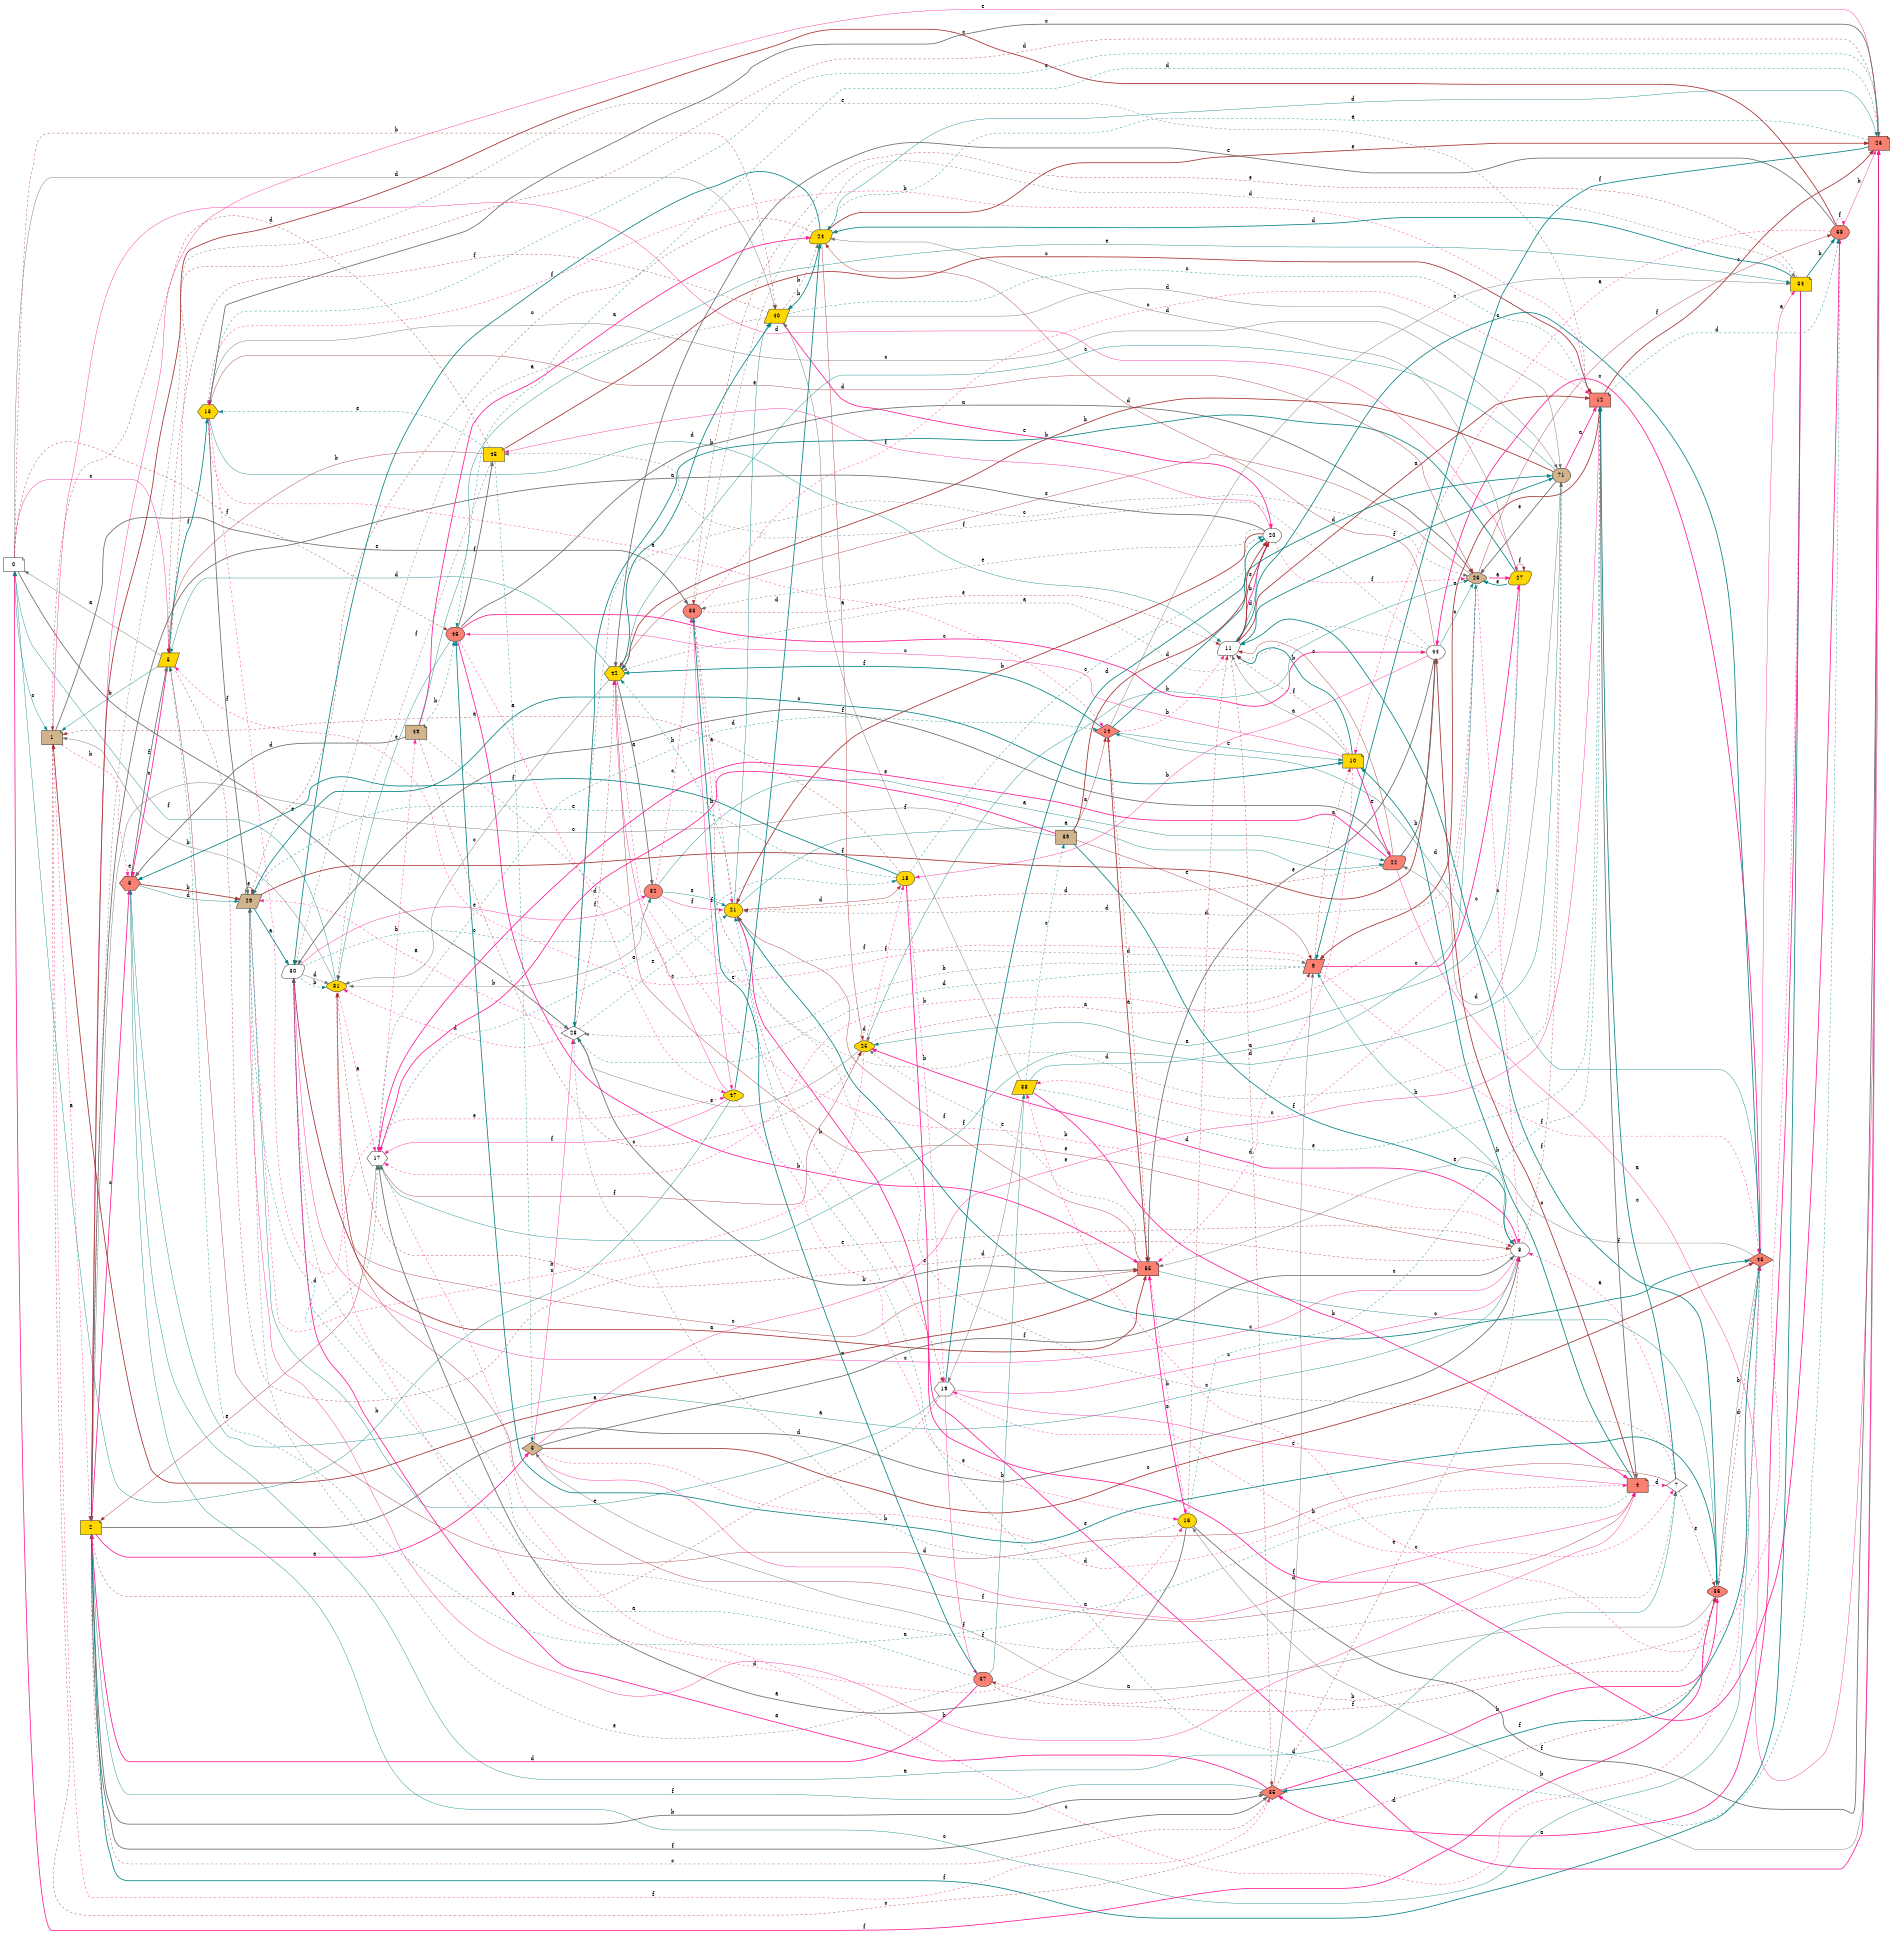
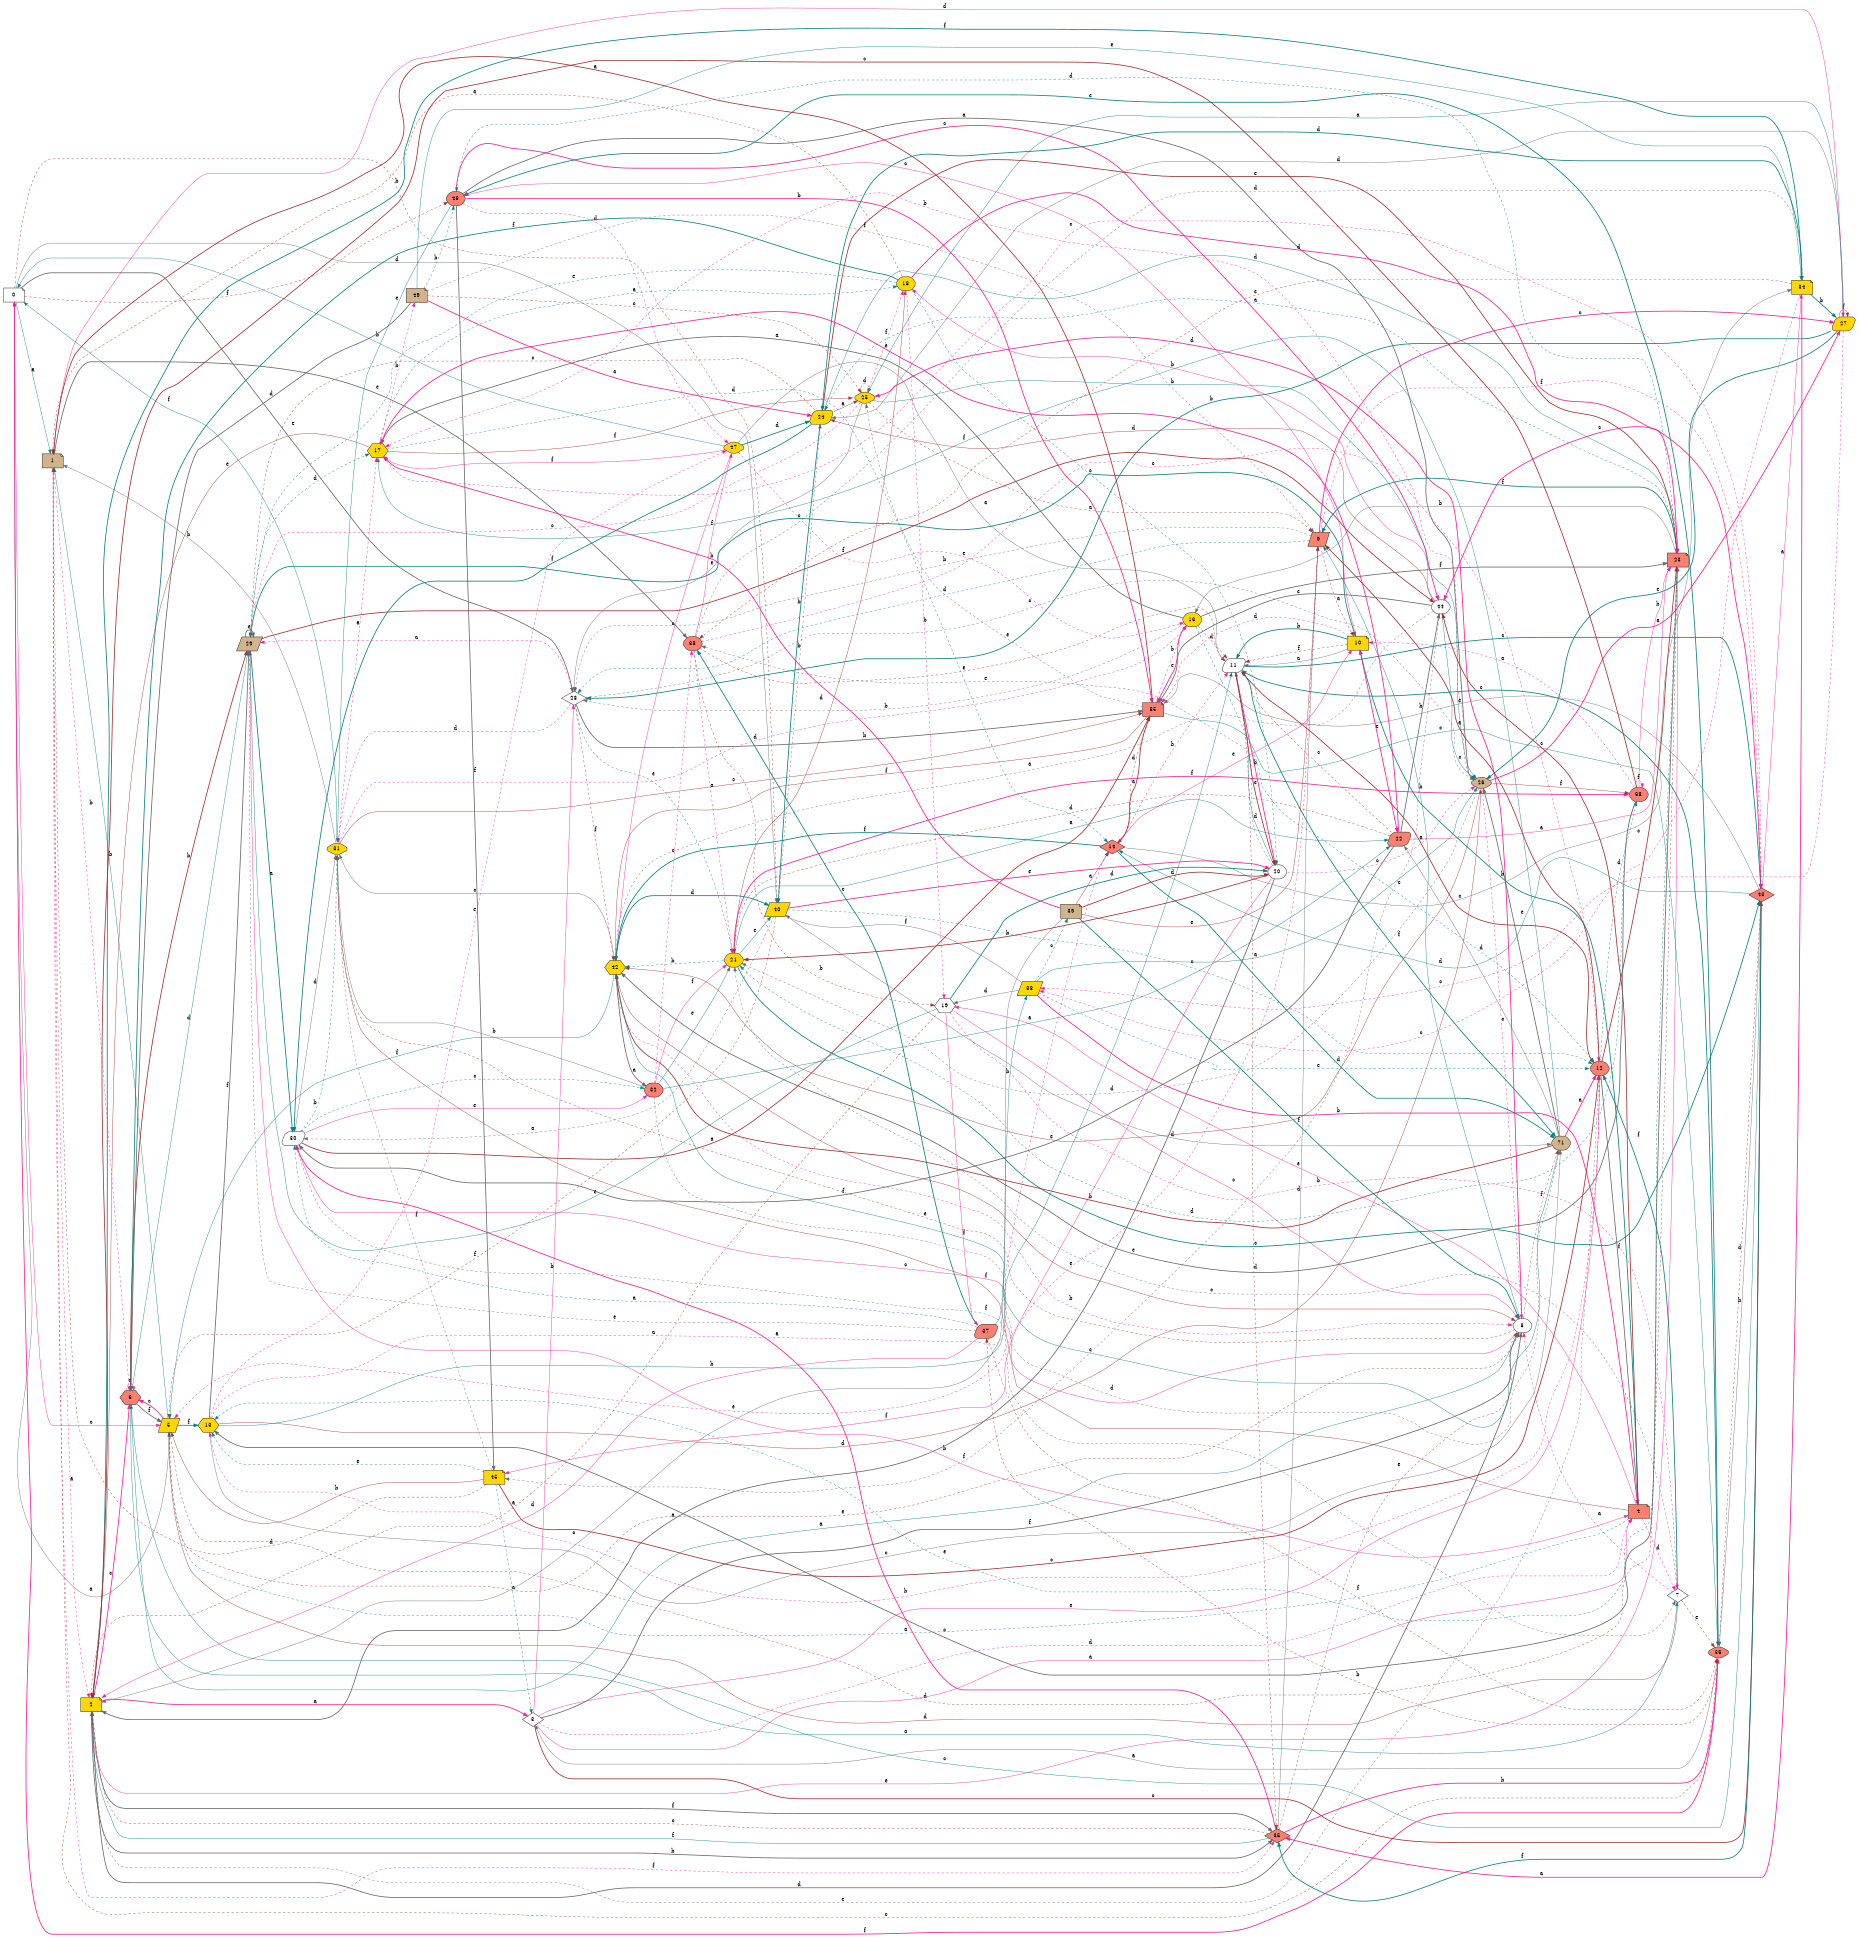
edge "34" -> "68": now "34" -> "27"
node "12": shape note -> hexagon
edge "47" -> "11": added, label "a"
edge "42" -> "5": label "d" -> "f"
edge "20" -> "26": label "f" -> "c"
edge "0" -> "1": label "c" -> "a"
edge "22" -> "11": style solid -> dashed
edge "14" -> "10": color teal -> deeppink
edge "85" -> "21": now "85" -> "42"
node "17": fillcolor white -> gold
edge "7" -> "12": label "c" -> "f"
node "3": fillcolor tan -> white
node "37": shape hexagon -> parallelogram
edge "37" -> "2": style bold -> solid
